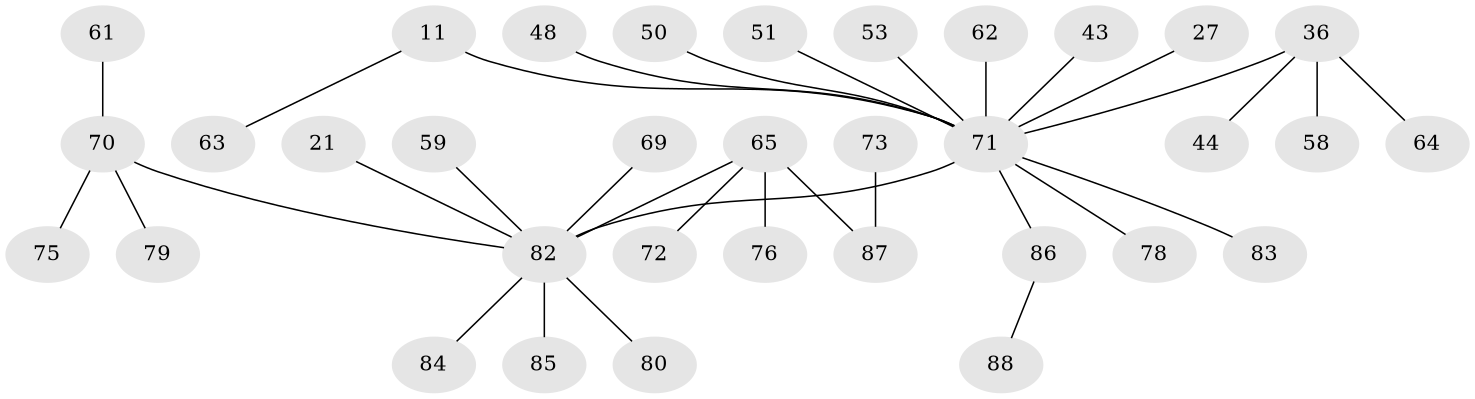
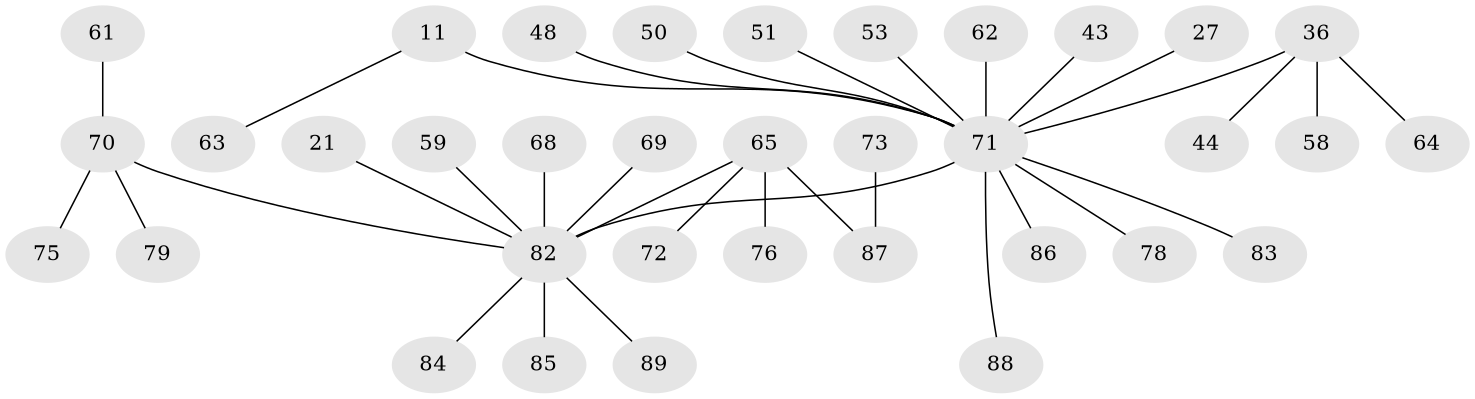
node "68": added
edge "86" -- "88": now "71" -- "88"
node "80": label "80" -> "89"
